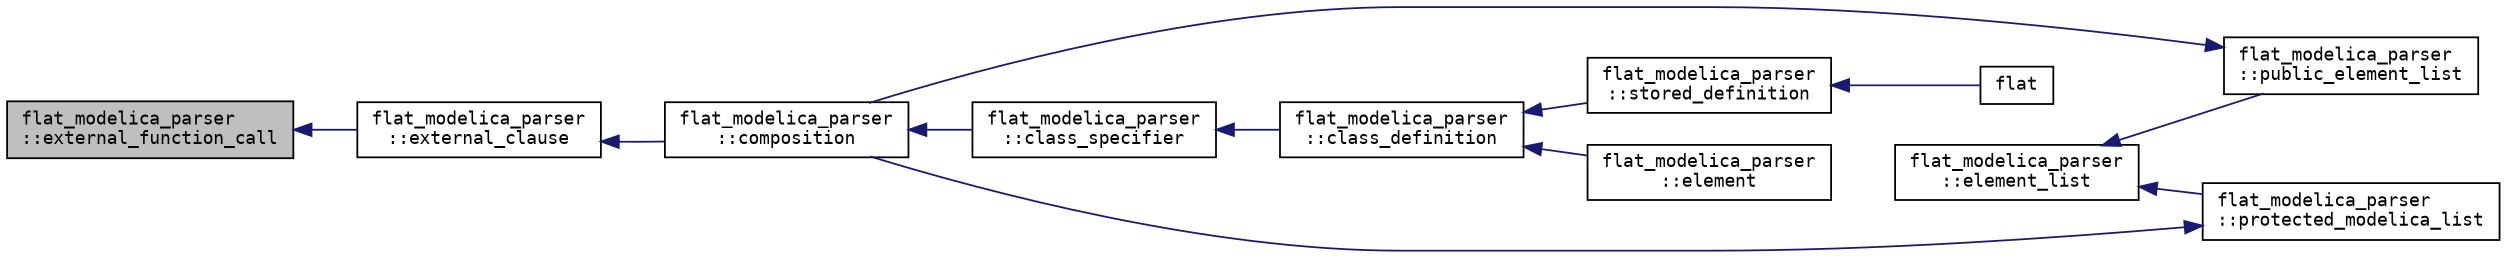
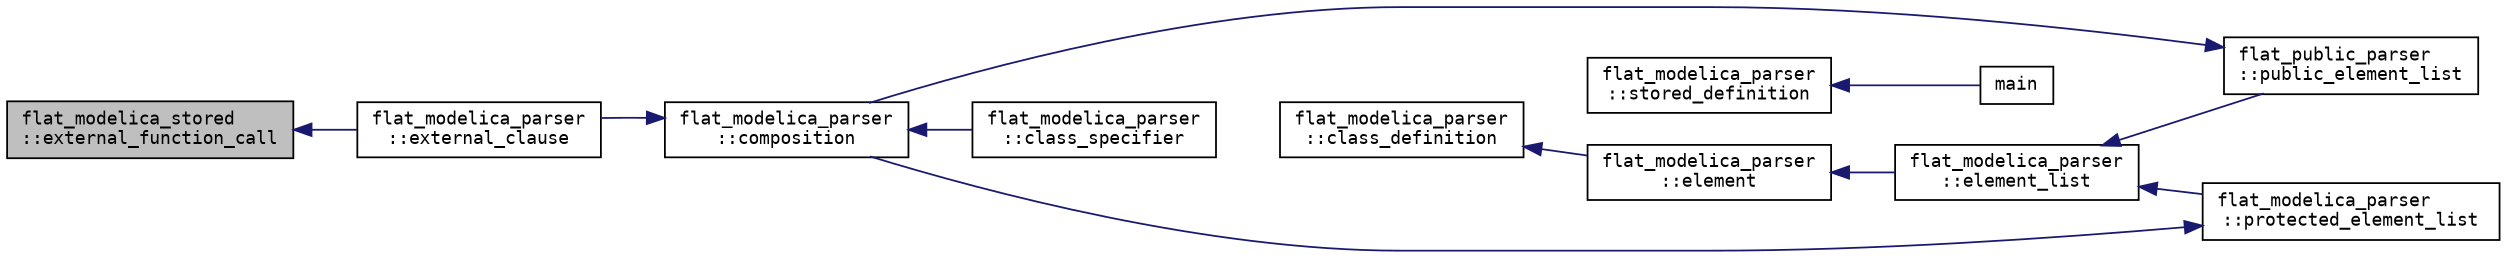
node "flat_modelica_parser ::public_element_list": label "flat_modelica_parser ::public_element_list" -> "flat_public_parser ::public_element_list"
node "flat": label "flat" -> "main"
edge "flat_modelica_parser ::stored_definition" -> "flat_modelica_parser ::class_definition": removed
node "flat_modelica_parser ::external_function_call": label "flat_modelica_parser ::external_function_call" -> "flat_modelica_stored ::external_function_call"
edge "flat_modelica_parser ::class_definition" -> "flat_modelica_parser ::class_specifier": removed
edge "flat_modelica_parser ::composition" -> "flat_modelica_parser ::external_clause": reversed
edge "flat_modelica_parser ::element_list" -> "flat_modelica_parser ::element": added
node "flat_modelica_parser ::protected_modelica_list": label "flat_modelica_parser ::protected_modelica_list" -> "flat_modelica_parser ::protected_element_list"
